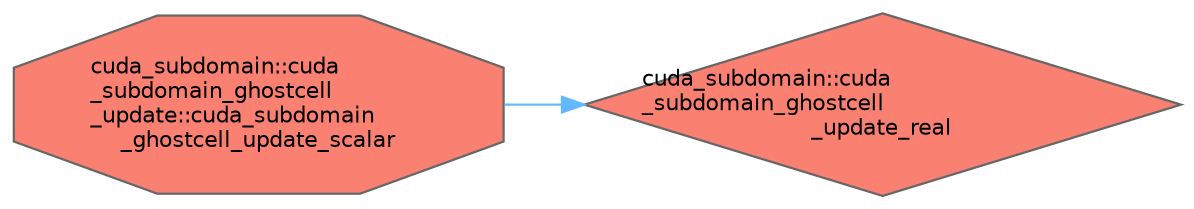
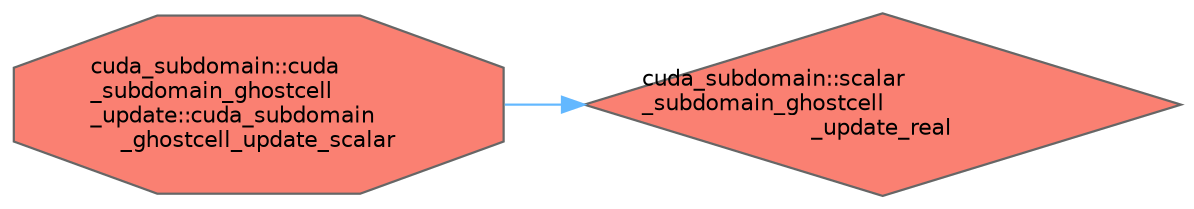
node "cuda_subdomain::cuda _subdomain_ghostcell _update_real": label "cuda_subdomain::cuda _subdomain_ghostcell _update_real" -> "cuda_subdomain::scalar _subdomain_ghostcell _update_real"
